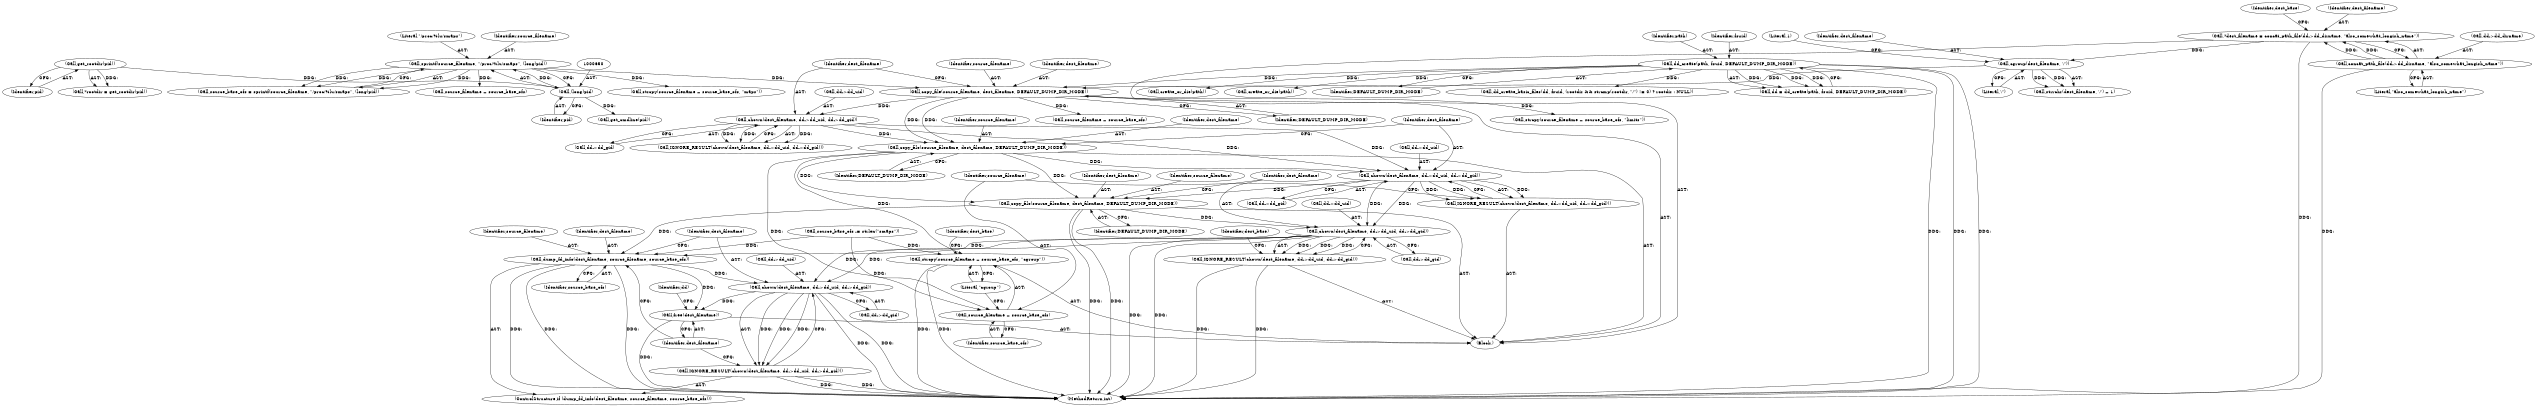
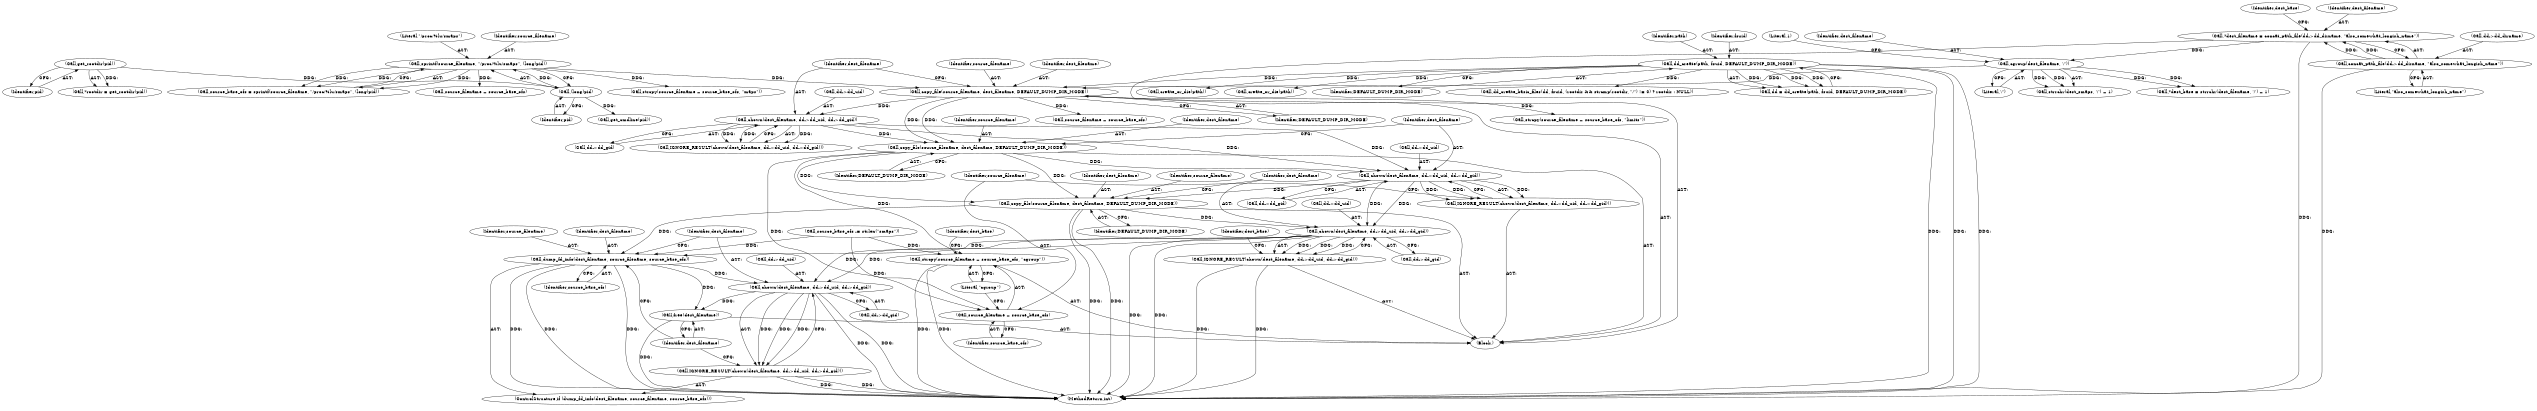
node "1000650": removed
node "(Call,strrchr(dest_filename, '/') + 1)": label "(Call,strrchr(dest_filename, '/') + 1)" -> "(Call,strrchr(dest_smaps, '/') + 1)"
node "(Call,*dest_base = strrchr(dest_filename, '/') + 1)": added
node "(Identifier,dd)": removed
